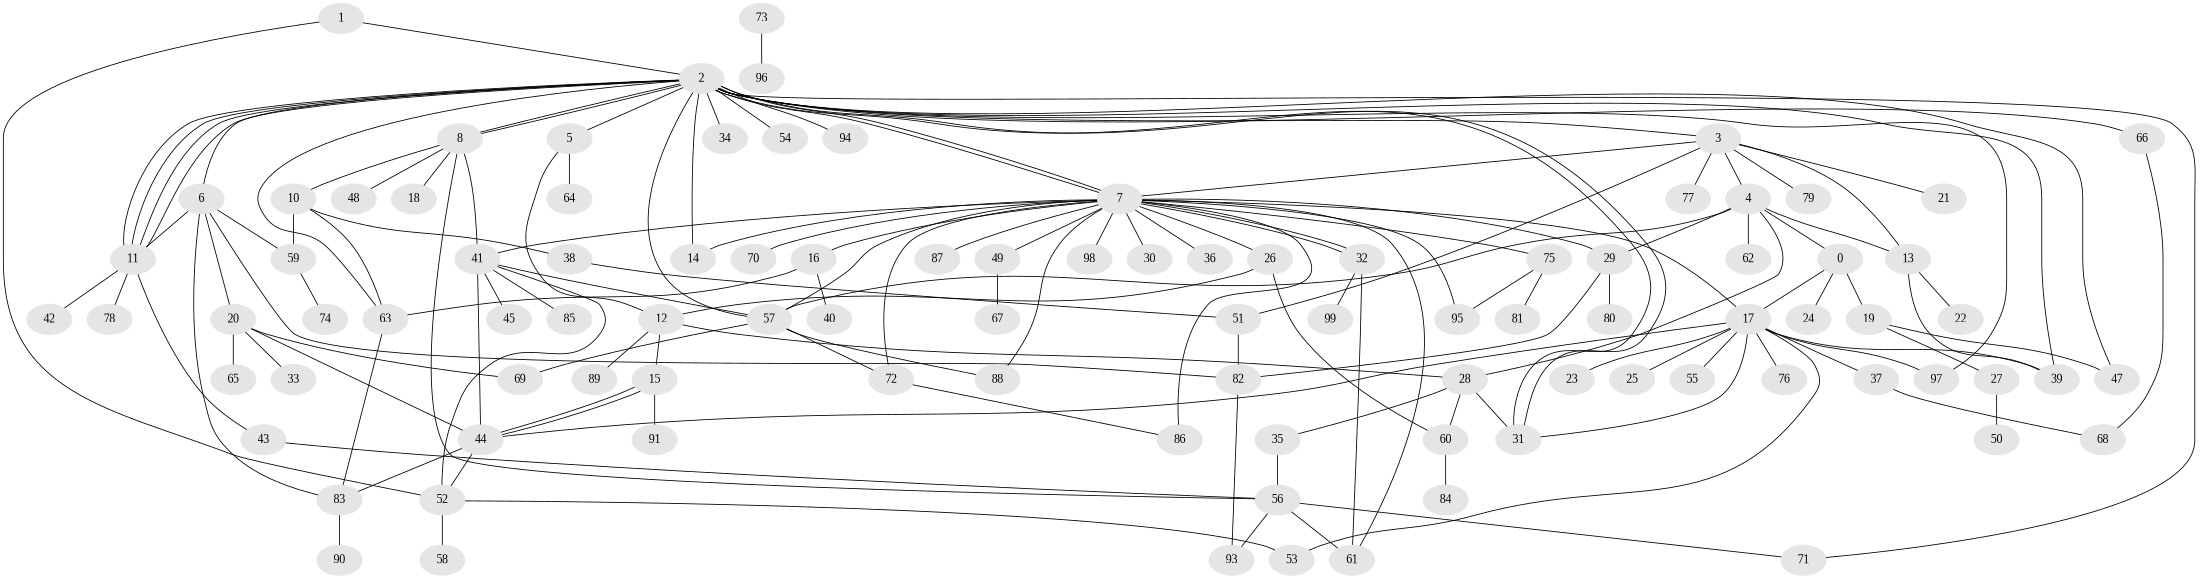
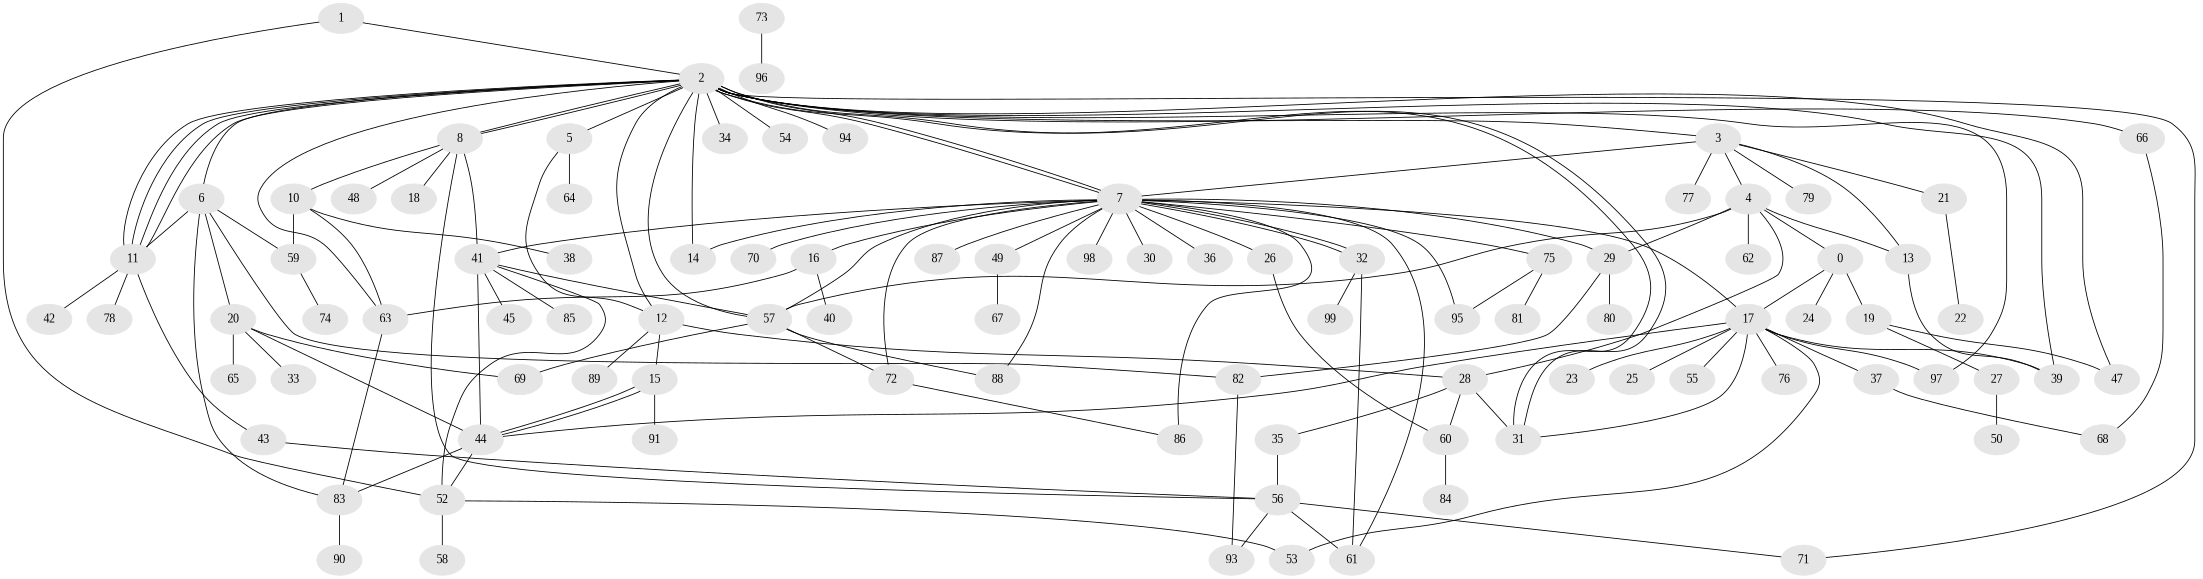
edge "13" -- "22": now "21" -- "22"
edge "26" -- "12": now "2" -- "12"
node "51": removed
